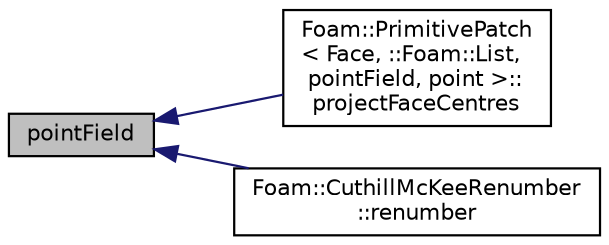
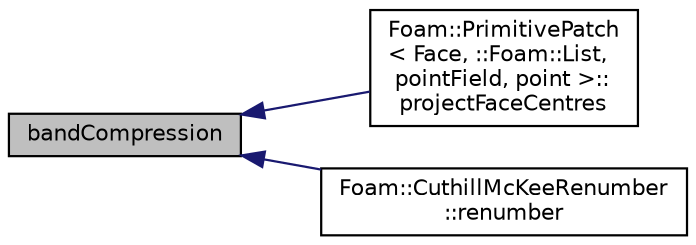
node "pointField": label "pointField" -> "bandCompression"
